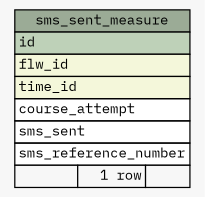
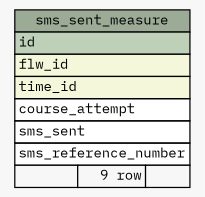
node "sms_sent_measure": text "1 row" -> "9 row"
